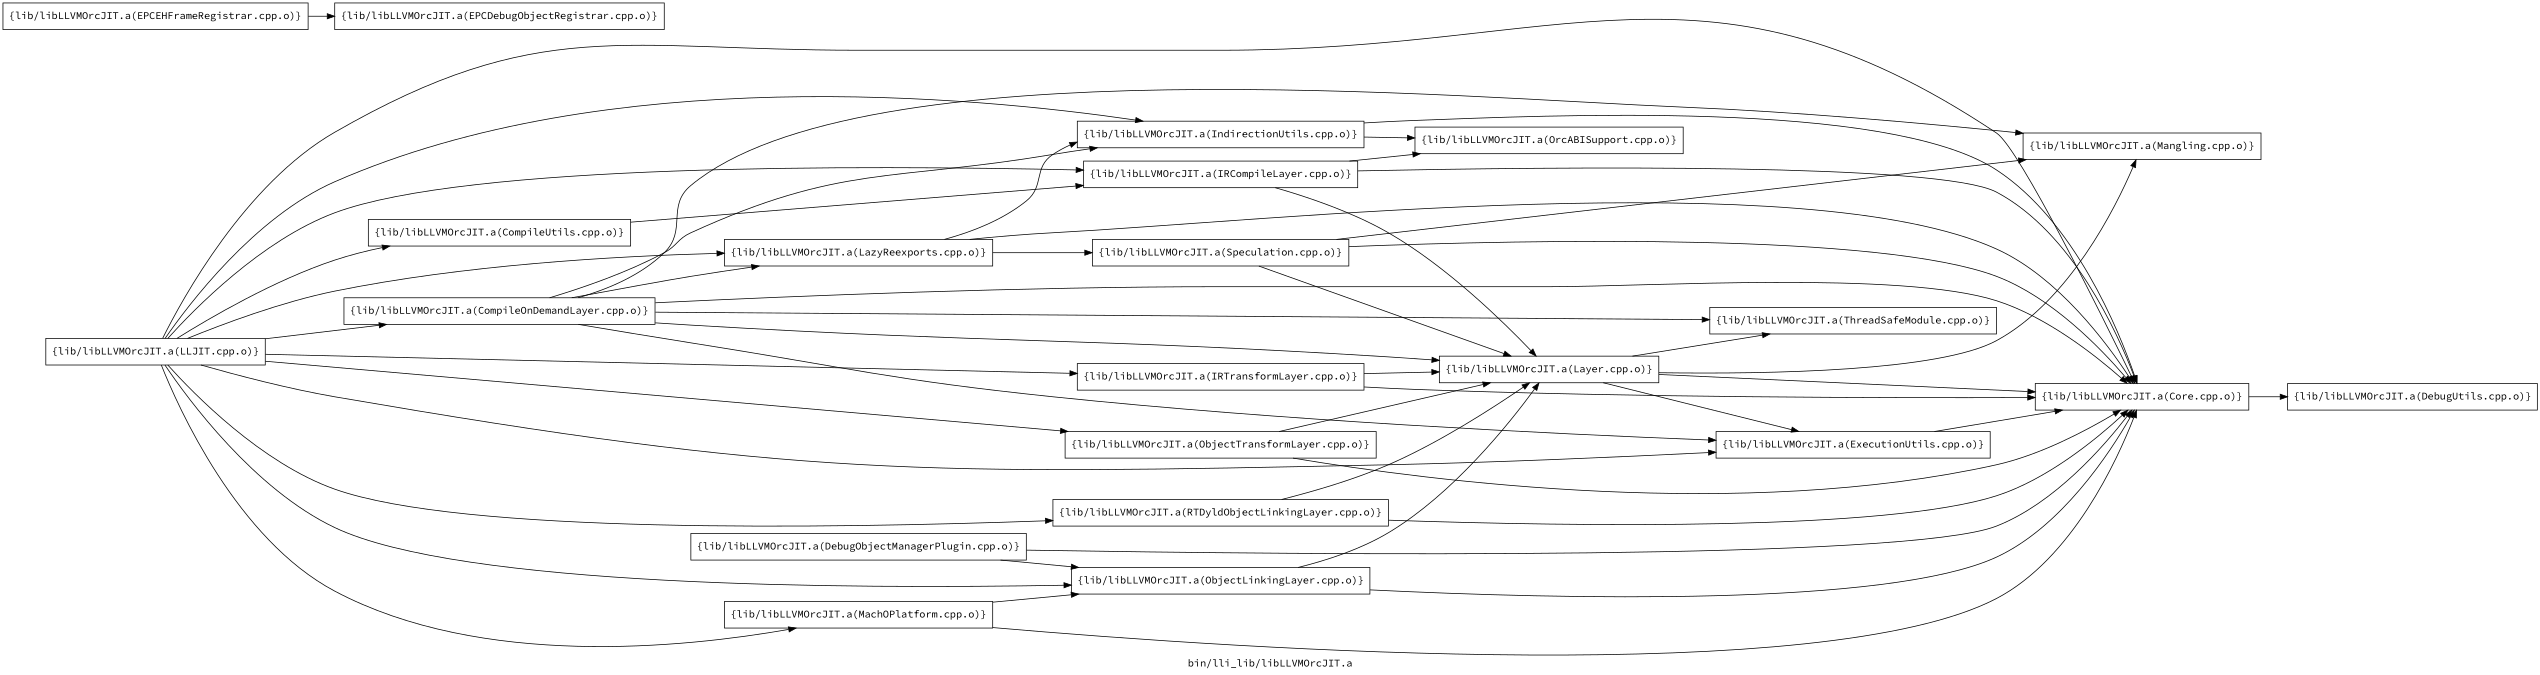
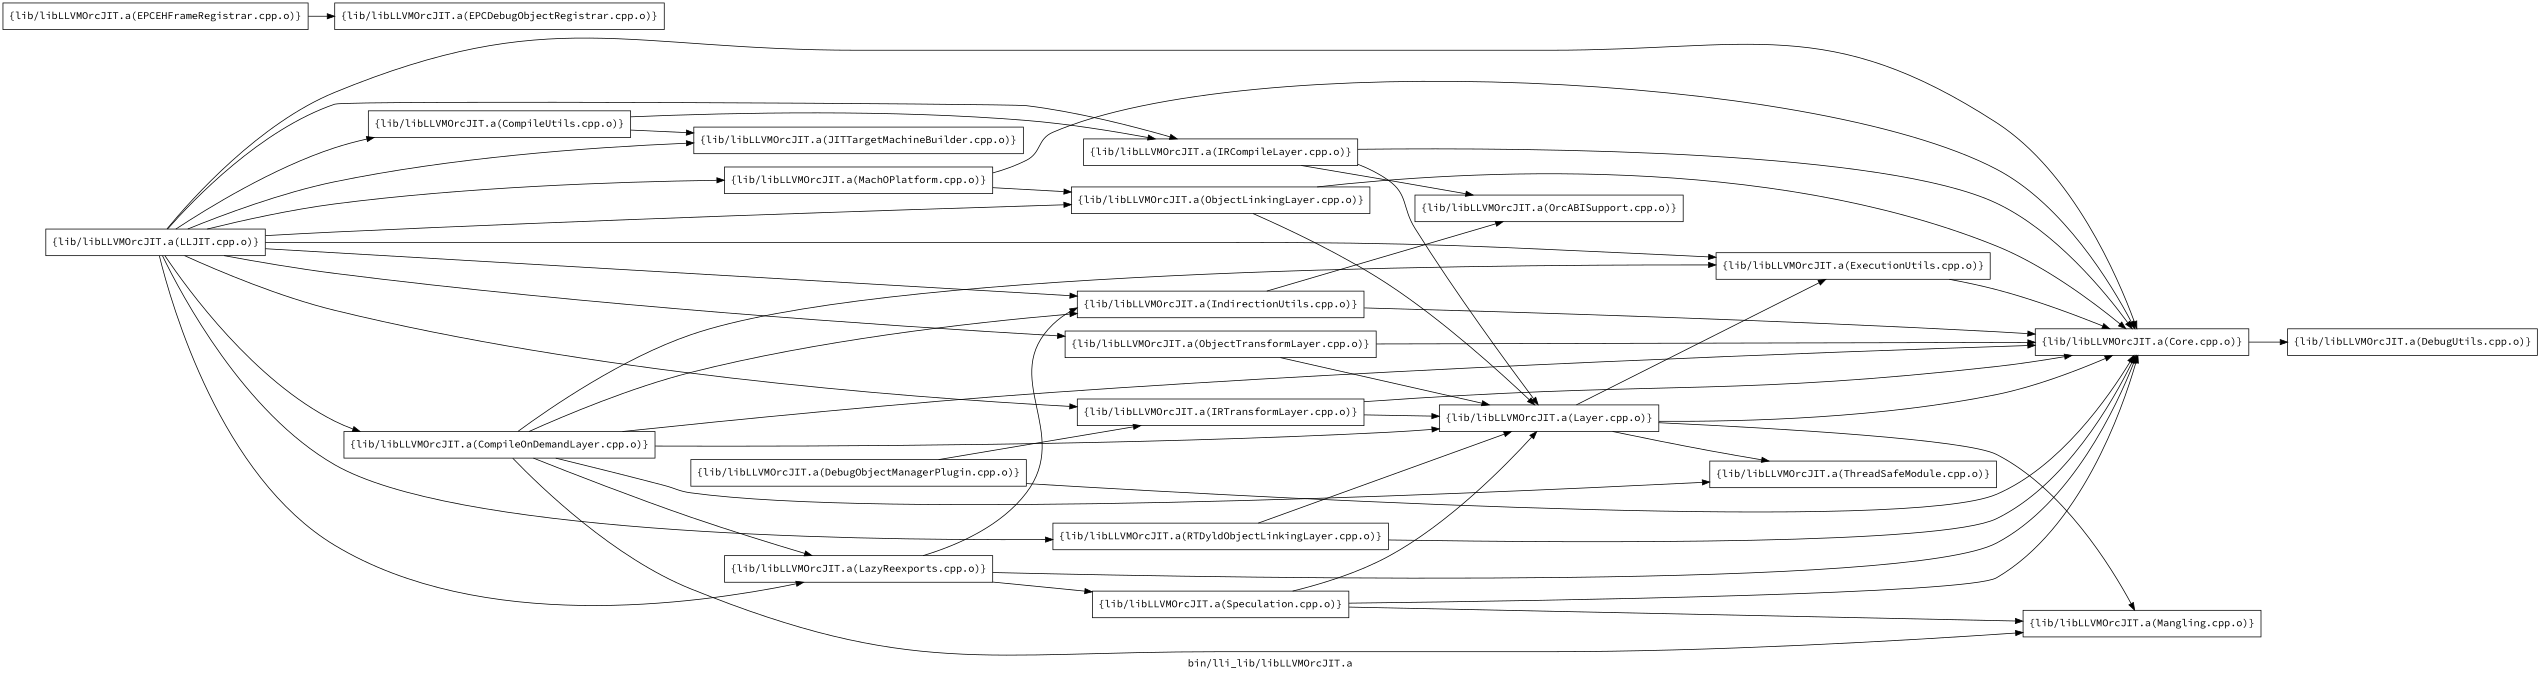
node "{lib/libLLVMOrcJIT.a(JITTargetMachineBuilder.cpp.o)}": added
edge "{lib/libLLVMOrcJIT.a(DebugObjectManagerPlugin.cpp.o)}" -> "{lib/libLLVMOrcJIT.a(ObjectLinkingLayer.cpp.o)}": now "{lib/libLLVMOrcJIT.a(DebugObjectManagerPlugin.cpp.o)}" -> "{lib/libLLVMOrcJIT.a(IRTransformLayer.cpp.o)}"
